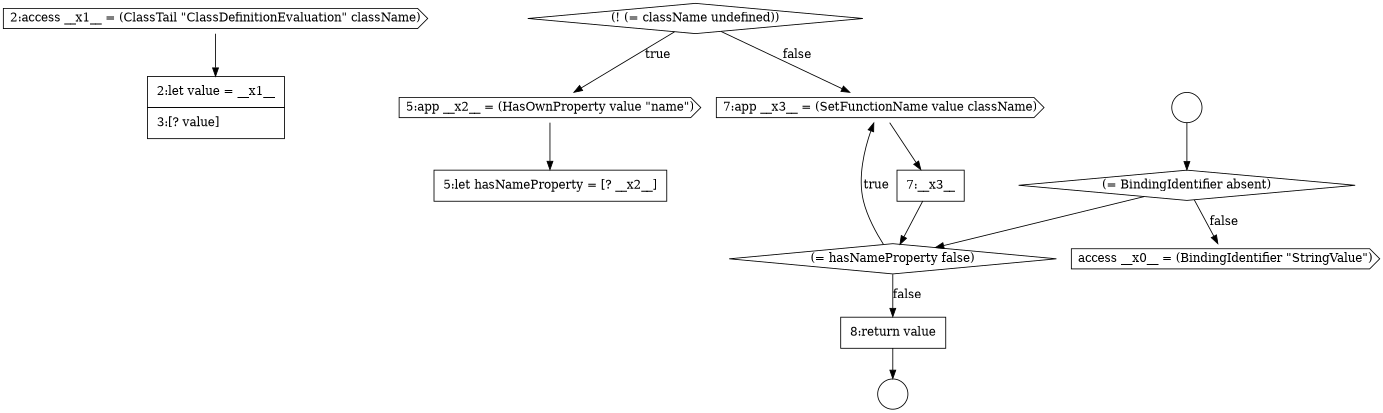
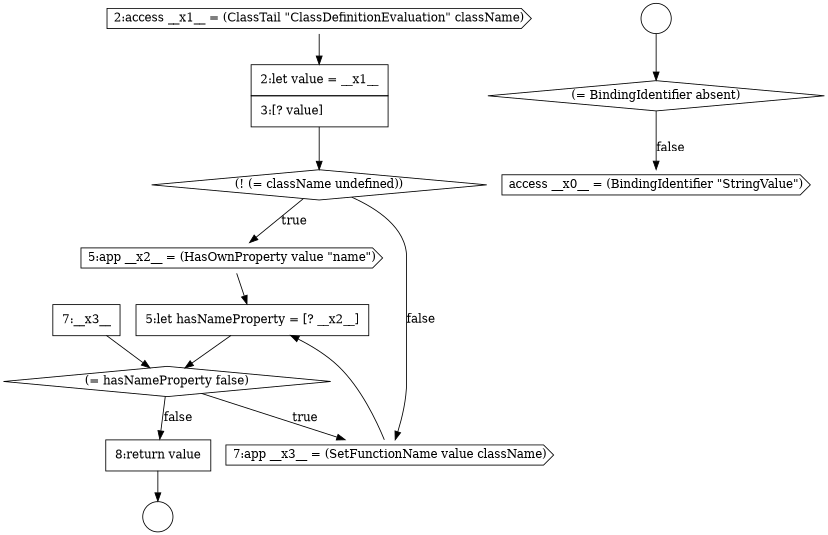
edge "7:app __x3__ = (SetFunctionName value className)" -> "7:__x3__": now "7:app __x3__ = (SetFunctionName value className)" -> "5:let hasNameProperty = [? __x2__]"
edge "2:let value = __x1__" -> "(! (= className undefined))": added
edge "(= BindingIdentifier absent)" -> "(= hasNameProperty false)": now "5:let hasNameProperty = [? __x2__]" -> "(= hasNameProperty false)"
